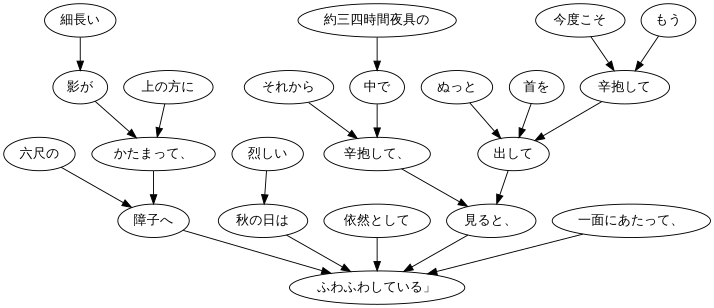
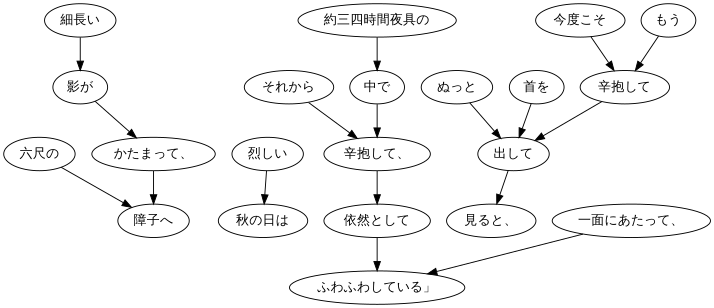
node "上の方に": removed
edge "辛抱して、" -> "見ると、": now "辛抱して、" -> "依然として"
edge "障子へ" -> "ふわふわしている」": removed
edge "秋の日は" -> "ふわふわしている」": removed
edge "見ると、" -> "ふわふわしている」": removed
